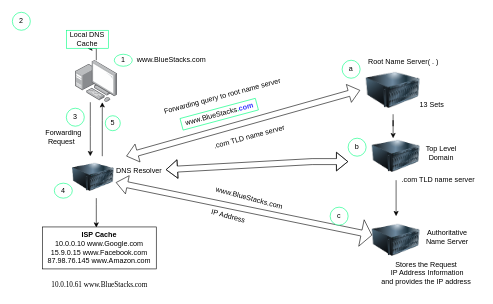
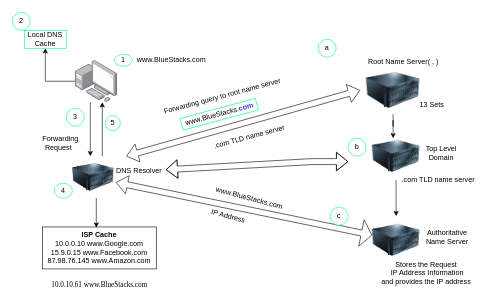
node "Local DNS Cache": moved (87, 39) -> (45, 39)
node "a": moved (351, 69) -> (327, 48)
node "Forwarding Request": moved (63, 137) -> (60, 143)
